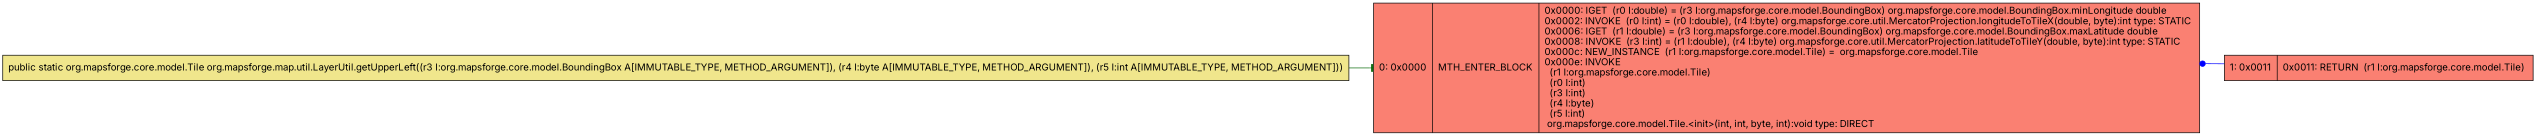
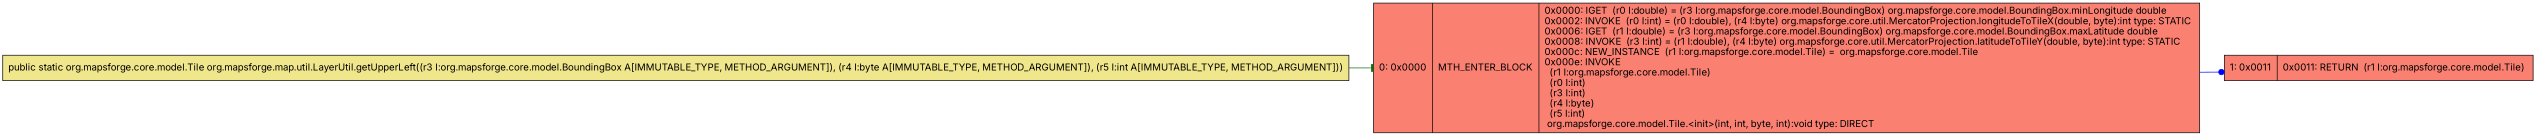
edge "1: 0x0011" -> "0: 0x0000": reversed
